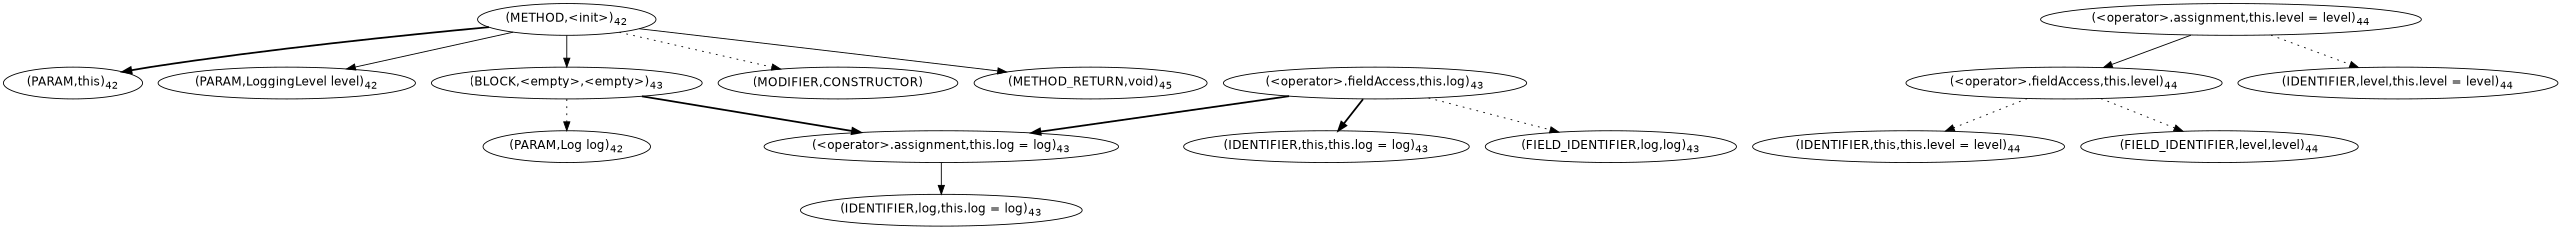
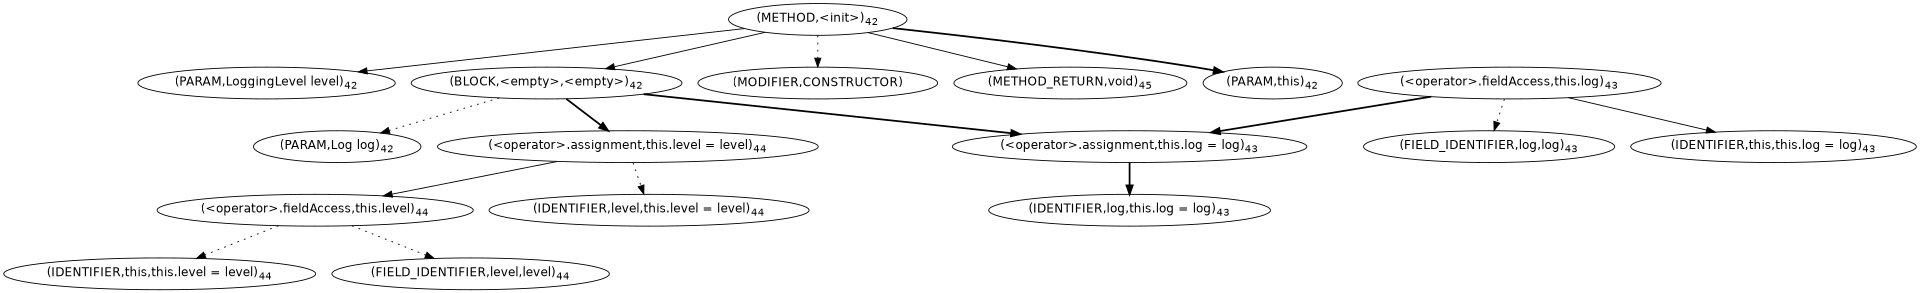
node "(BLOCK,<empty>,<empty>)": text "43" -> "42"
edge "(<operator>.fieldAccess,this.log)" -> "(IDENTIFIER,this,this.log = log)": style bold -> solid
edge "(BLOCK,<empty>,<empty>)" -> "(<operator>.assignment,this.level = level)": added
edge "(<operator>.assignment,this.log = log)" -> "(IDENTIFIER,log,this.log = log)": style solid -> bold
